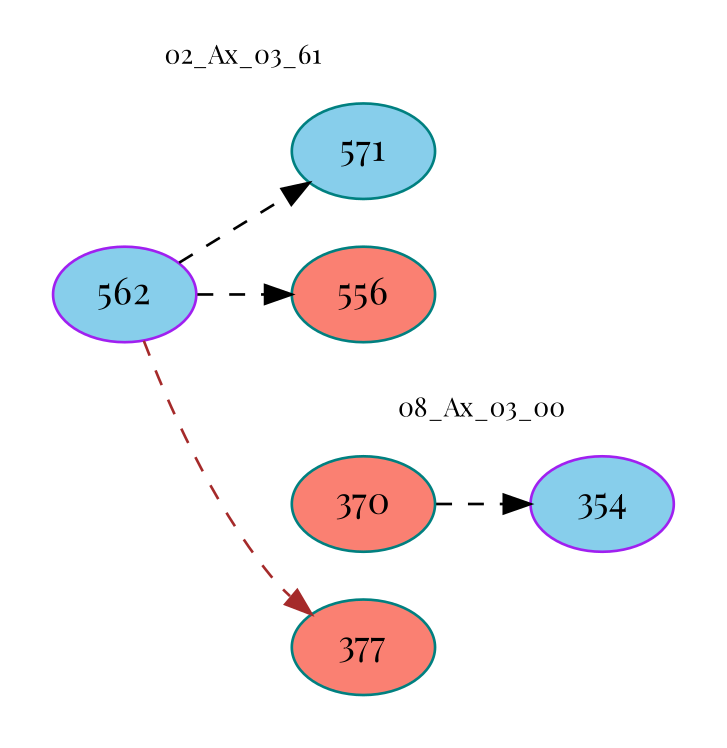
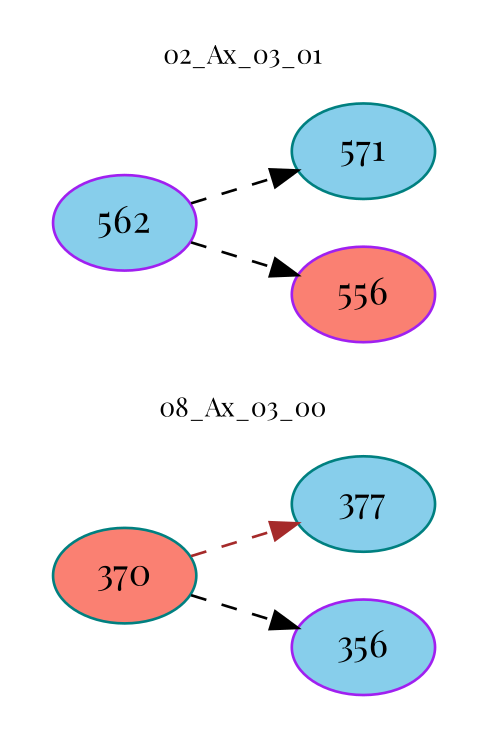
cluster "02_Ax_03_61": label "02_Ax_03_61" -> "02_Ax_03_01"
node "556": color teal -> purple
edge "562" -> "377": now "370" -> "377"
node "354": label "354" -> "356"
node "377": fillcolor salmon -> skyblue
